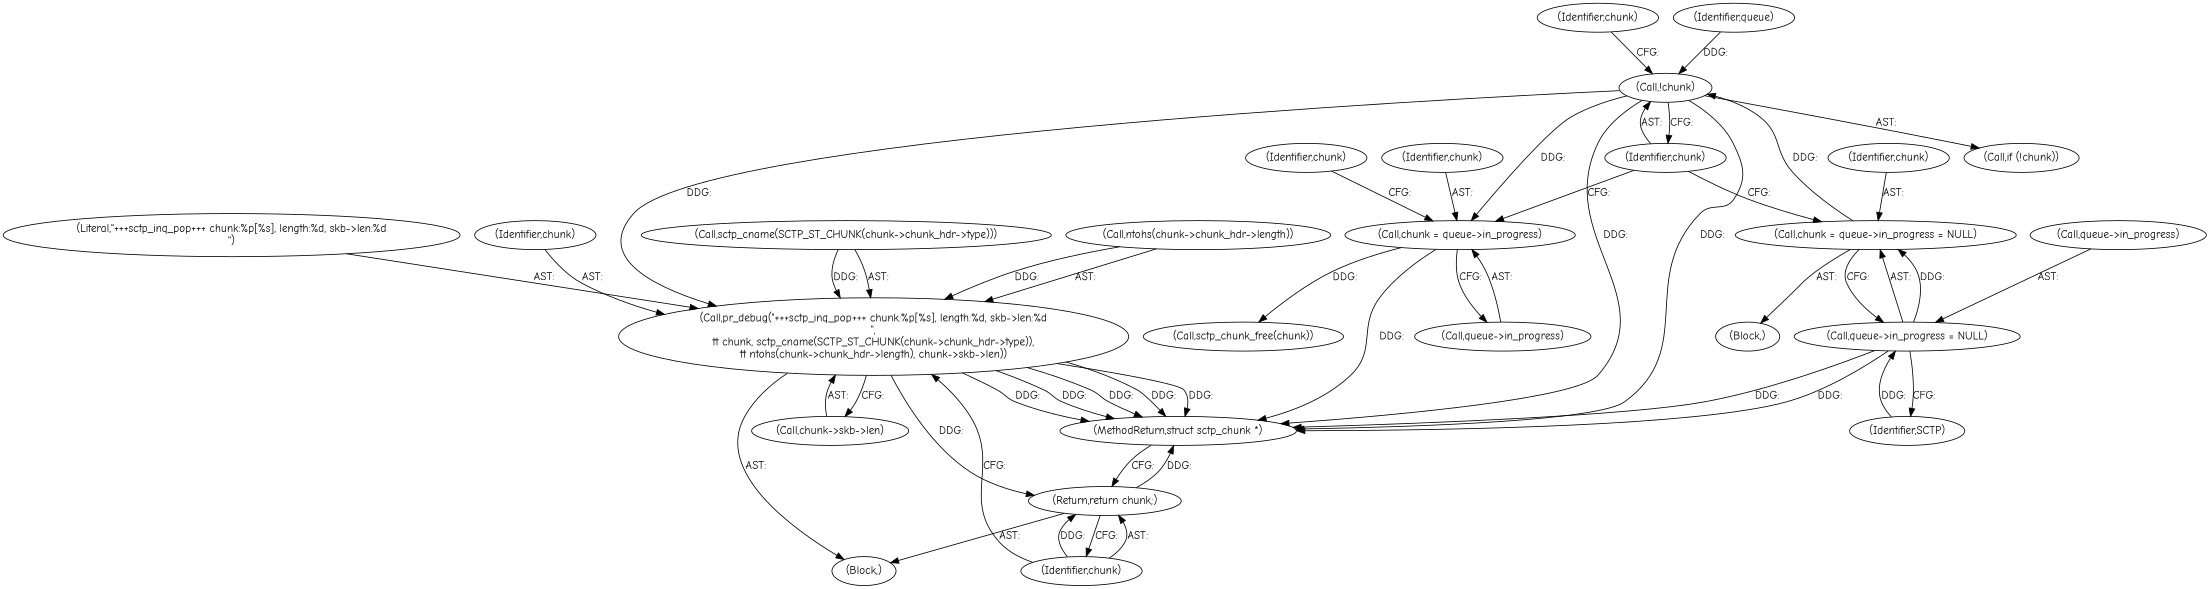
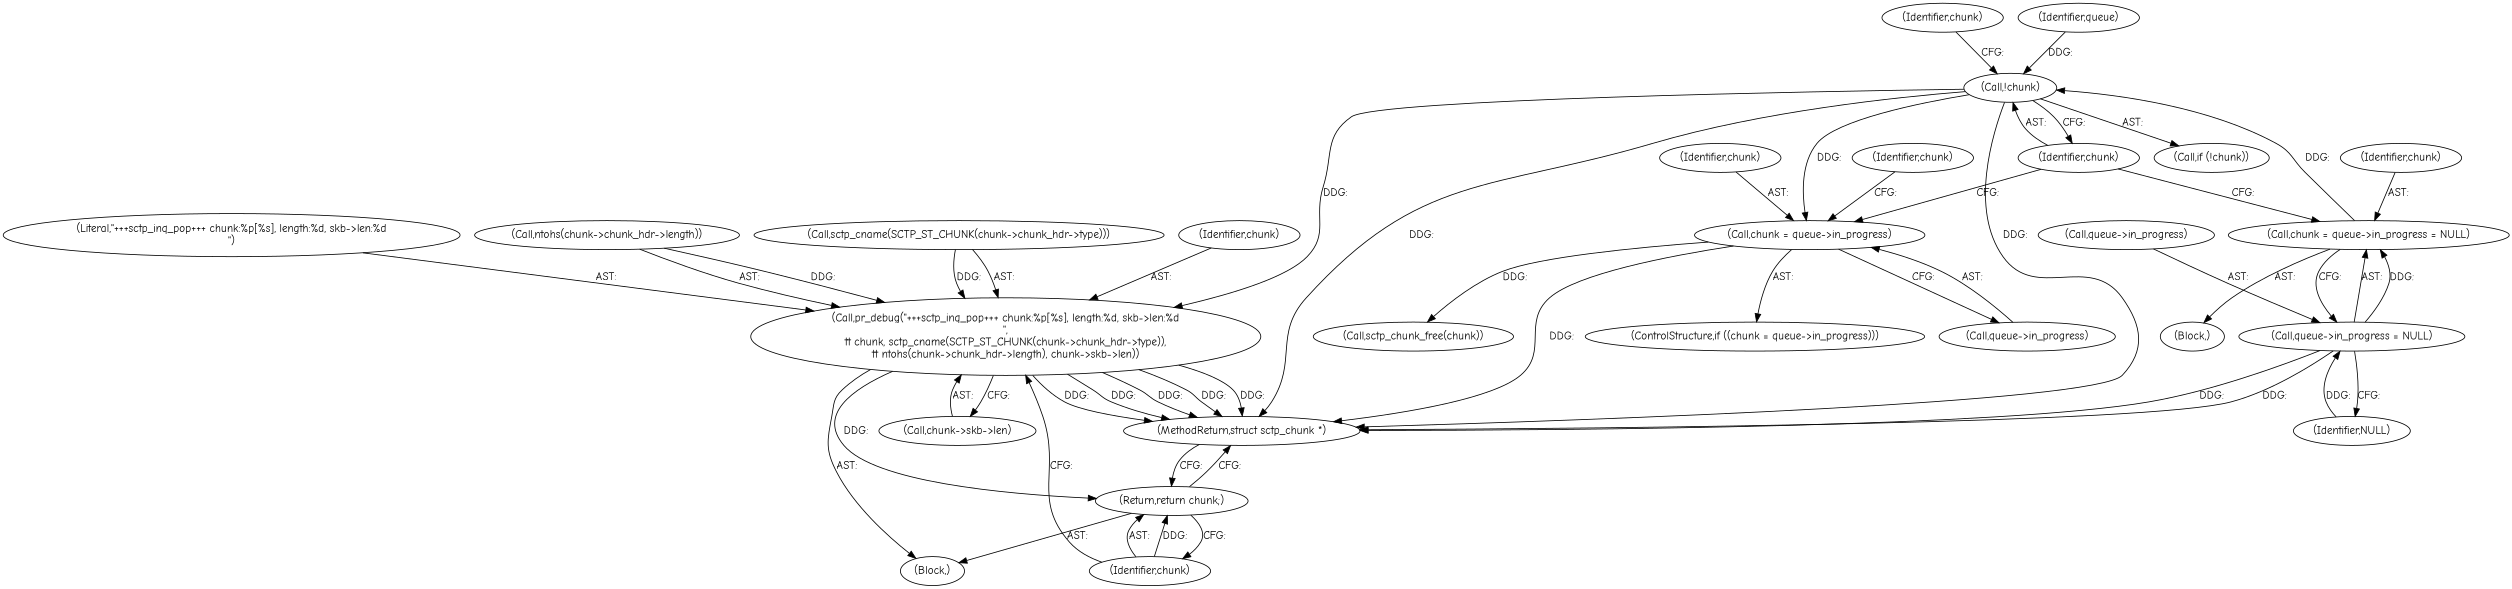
node "(ControlStructure,if ((chunk = queue->in_progress)))": added
node "(Identifier,SCTP)": label "(Identifier,SCTP)" -> "(Identifier,NULL)"
edge "(Return,return chunk;)" -> "(MethodReturn,struct sctp_chunk *)": label "DDG: " -> "CFG: "
